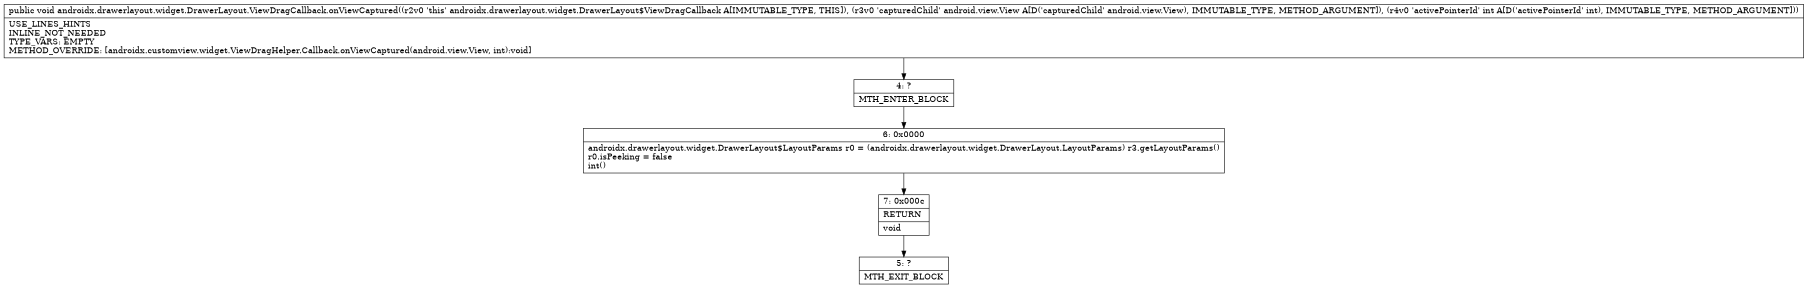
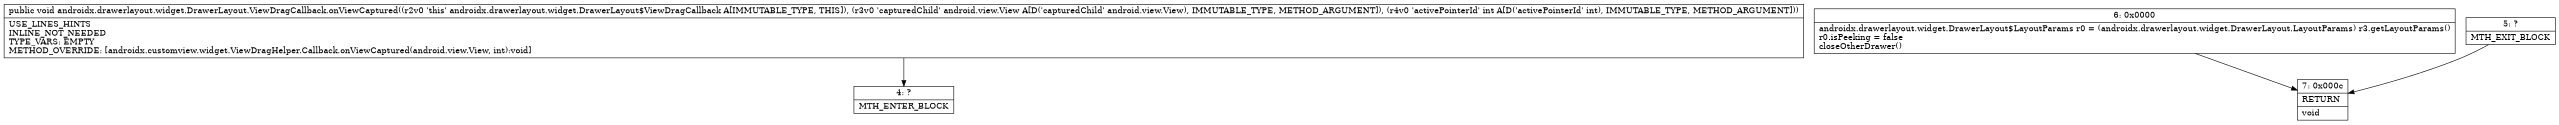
edge "4: ?" -> "6: 0x0000": removed
node "6: 0x0000": text "int()" -> "closeOtherDrawer()"
edge "7: 0x000c" -> "5: ?": reversed
